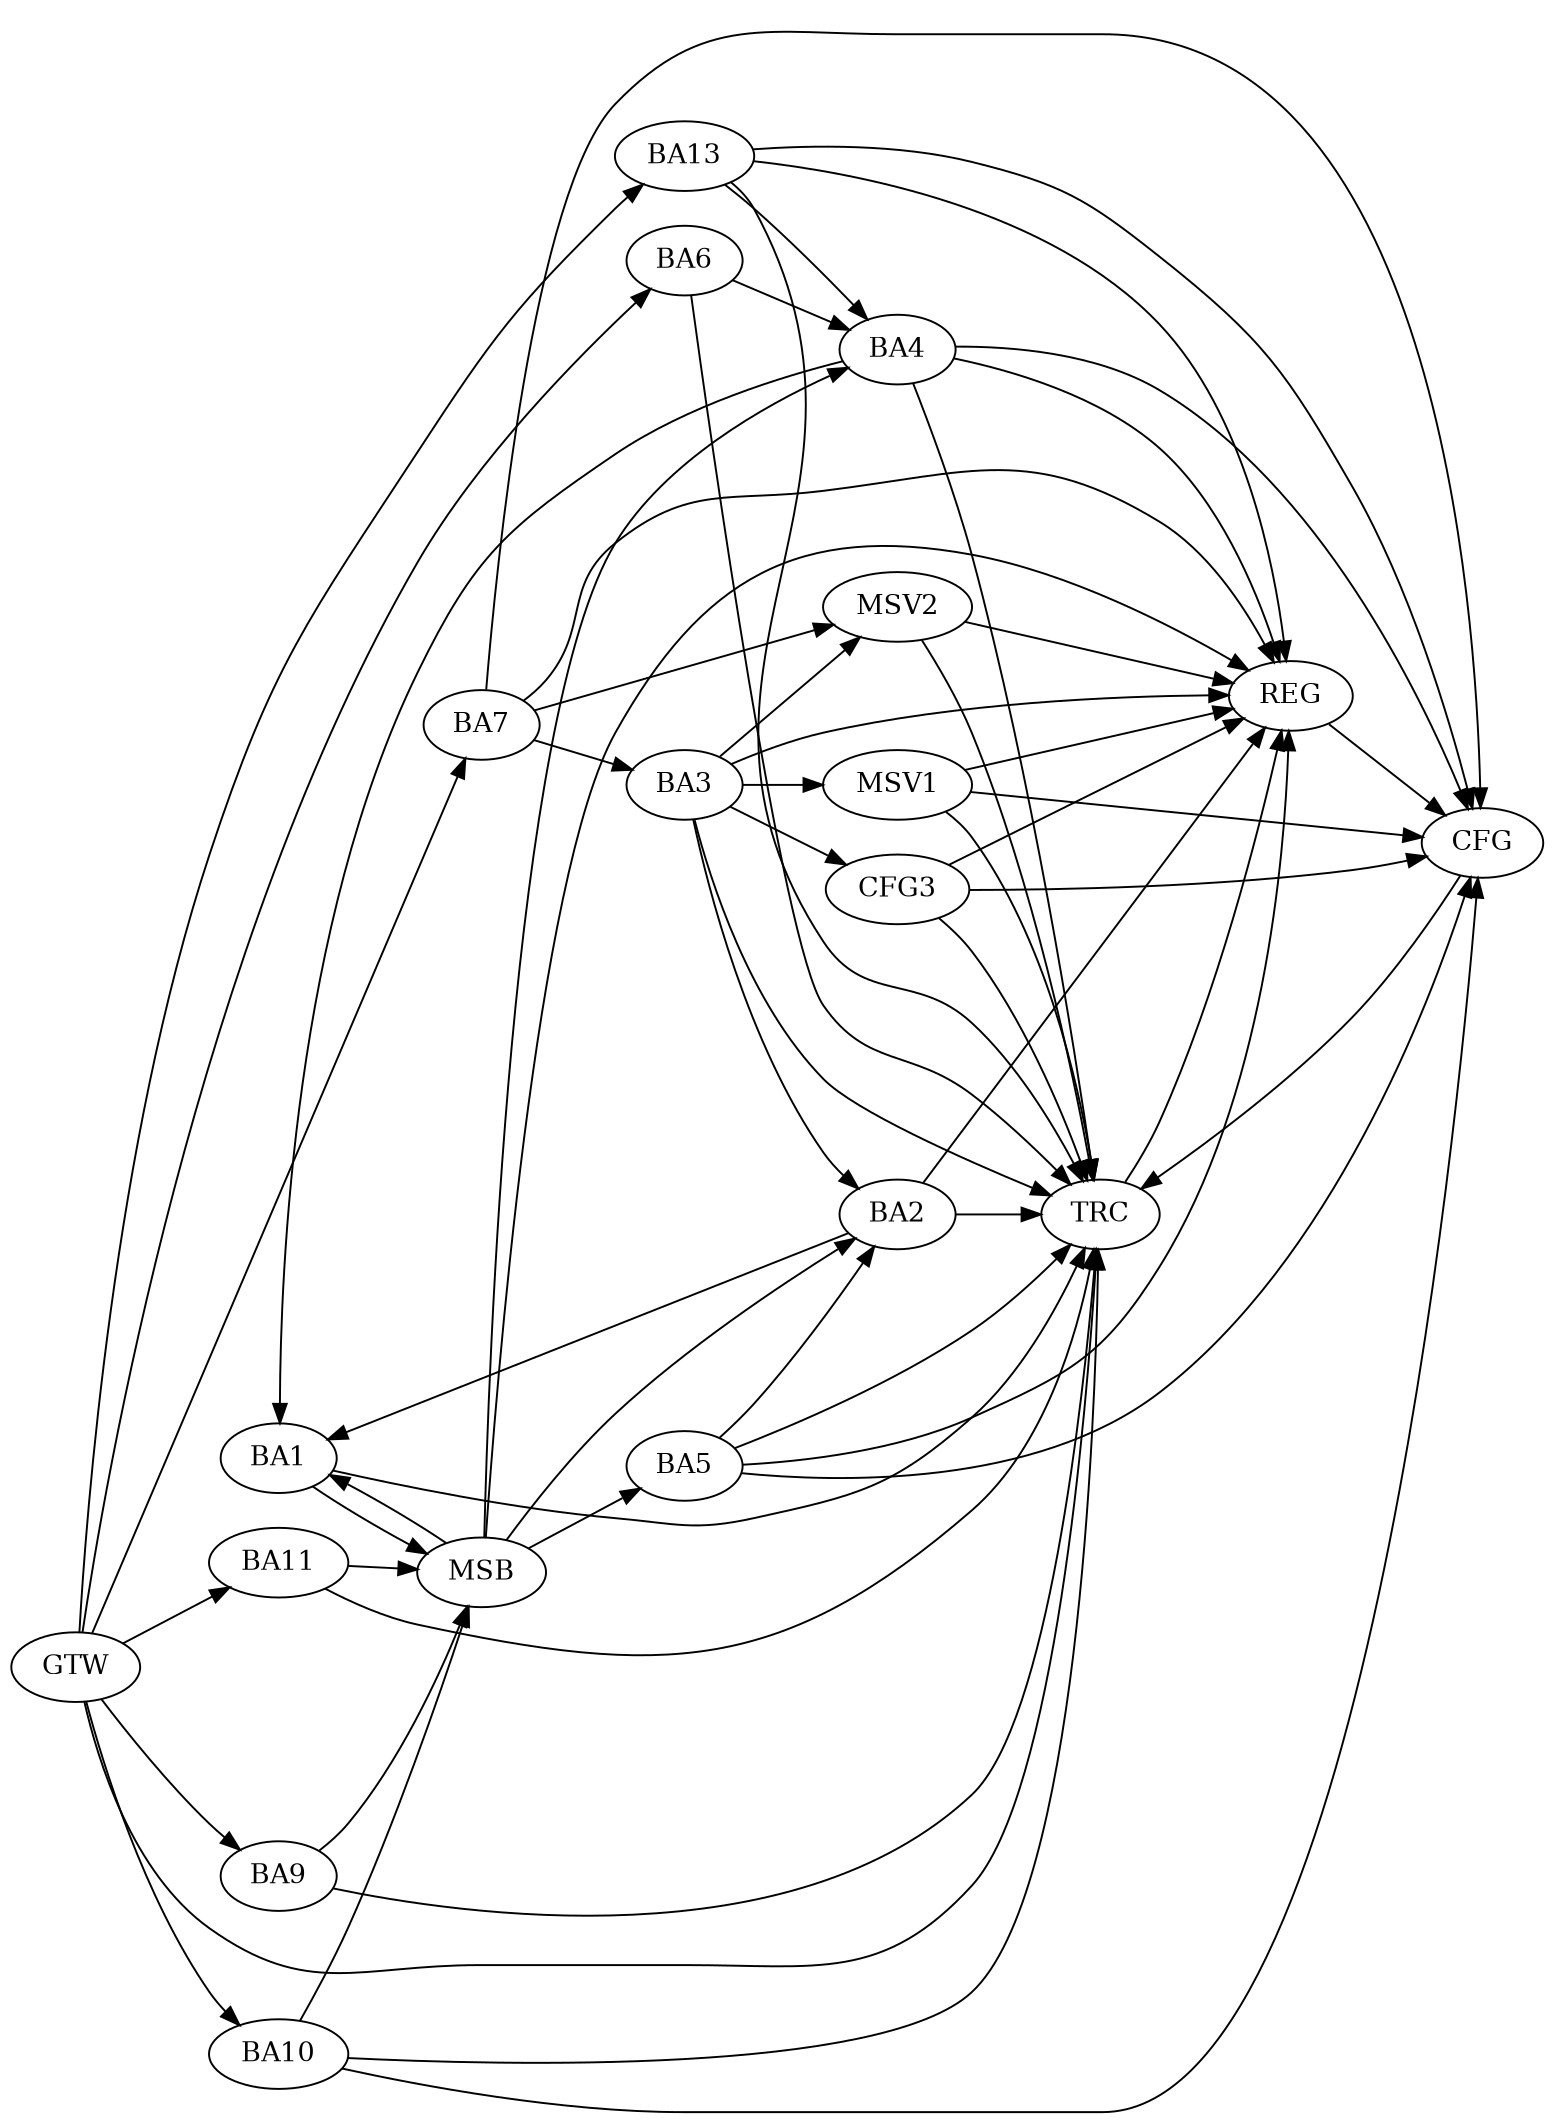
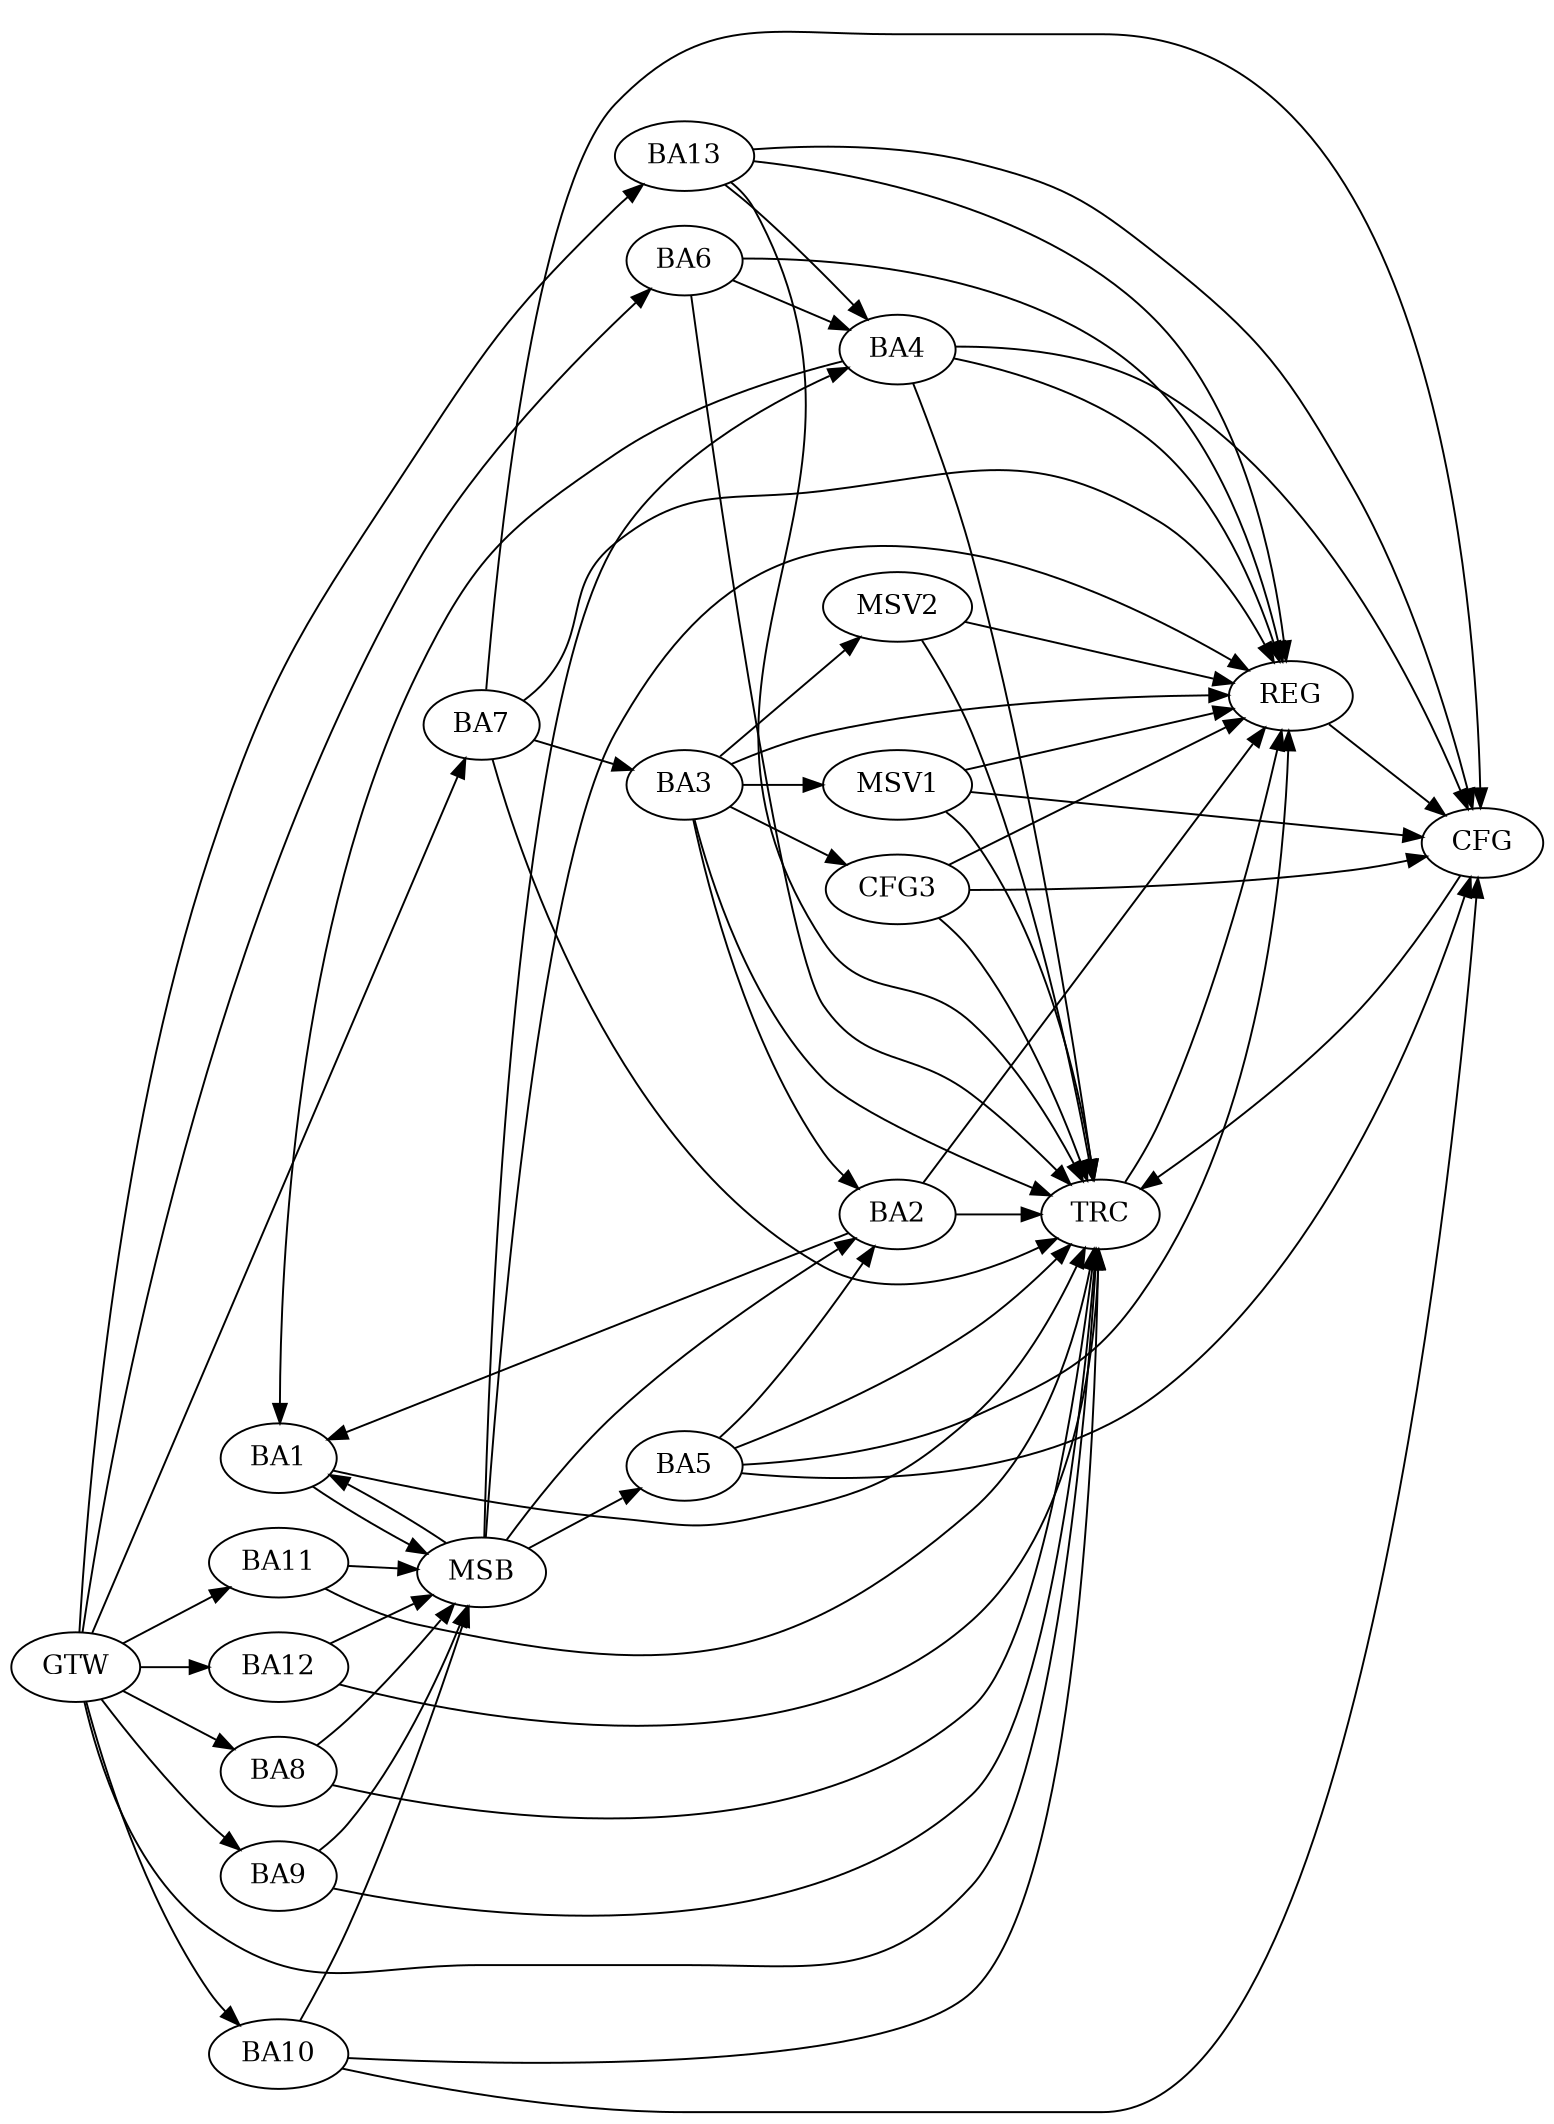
edge "BA6" -> "REG": added
edge "BA7" -> "MSV2": now "BA7" -> "TRC"
node "BA12": added
node "BA8": added
